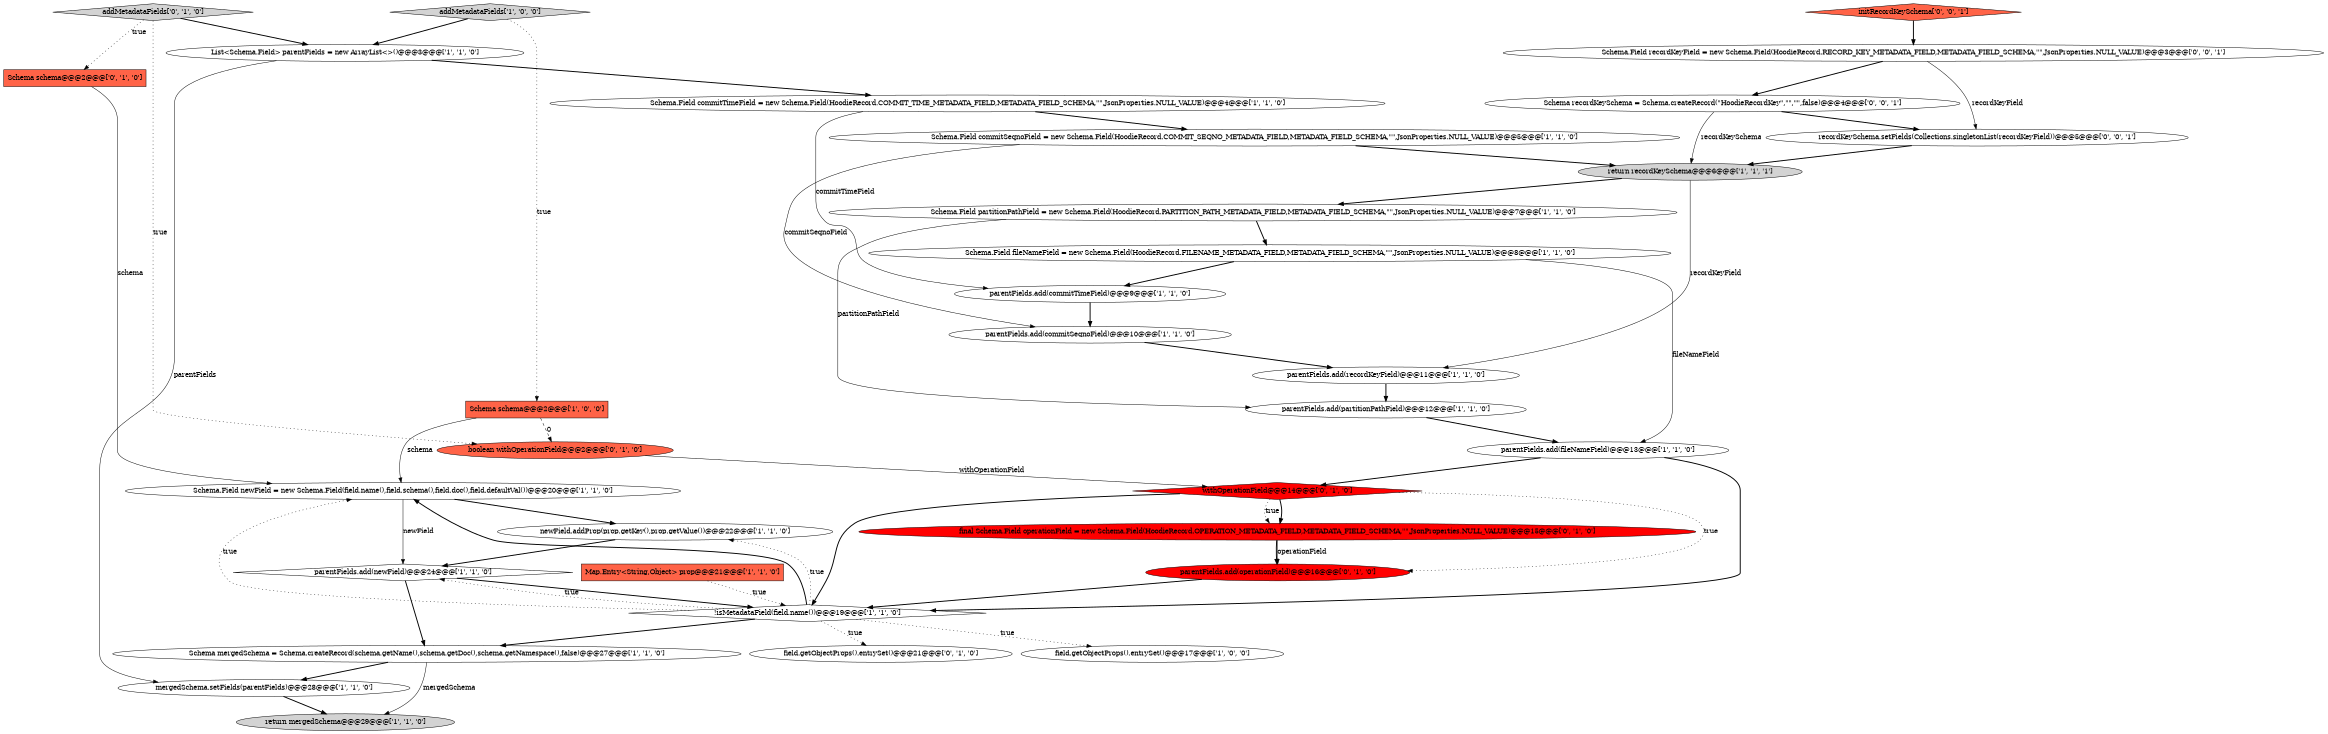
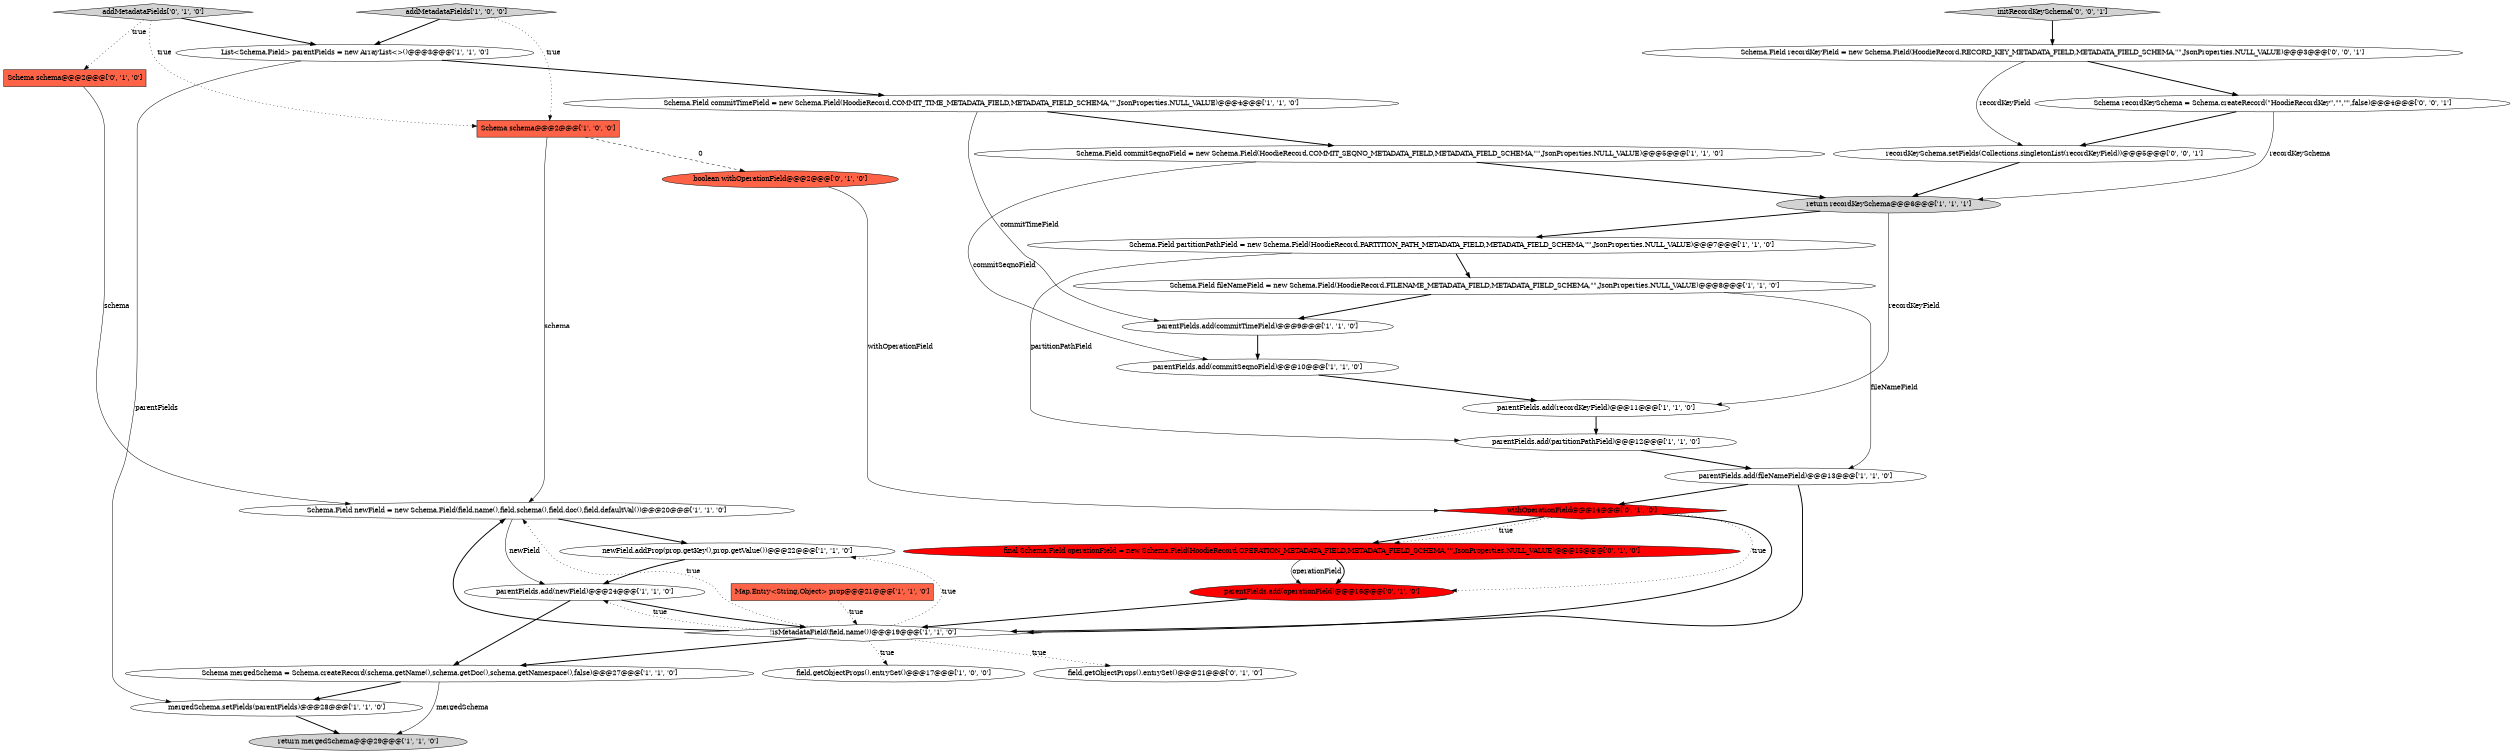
node "initRecordKeySchema['0', '0', '1']": fillcolor tomato -> lightgray
edge "addMetadataFields['0', '1', '0']" -> "boolean withOperationField@@@2@@@['0', '1', '0']": now "addMetadataFields['0', '1', '0']" -> "Schema schema@@@2@@@['1', '0', '0']"
node "parentFields.add(newField)@@@24@@@['1', '1', '0']": shape diamond -> ellipse
